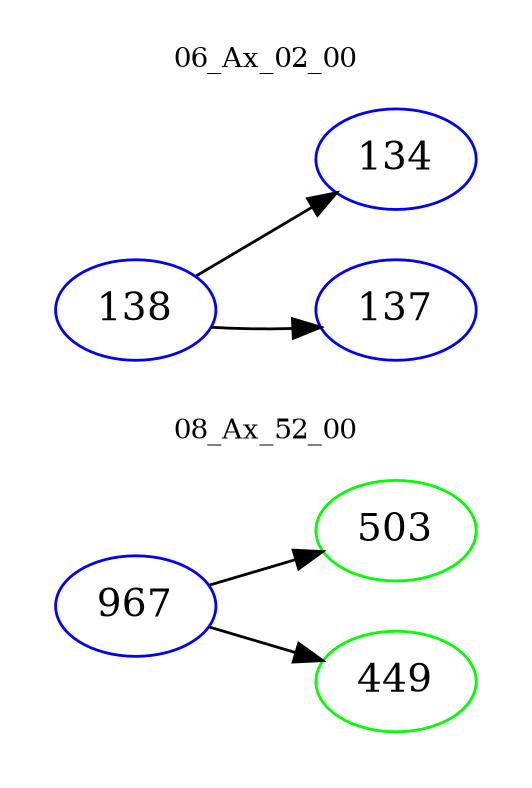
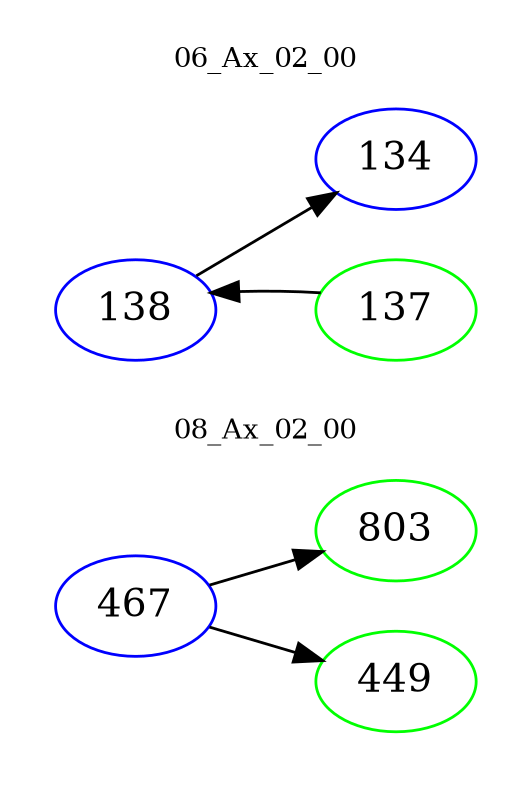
node "137": color blue -> green
edge "138" -> "137": reversed
cluster "08_Ax_52_00": label "08_Ax_52_00" -> "08_Ax_02_00"
node "503": label "503" -> "803"
node "967": label "967" -> "467"
